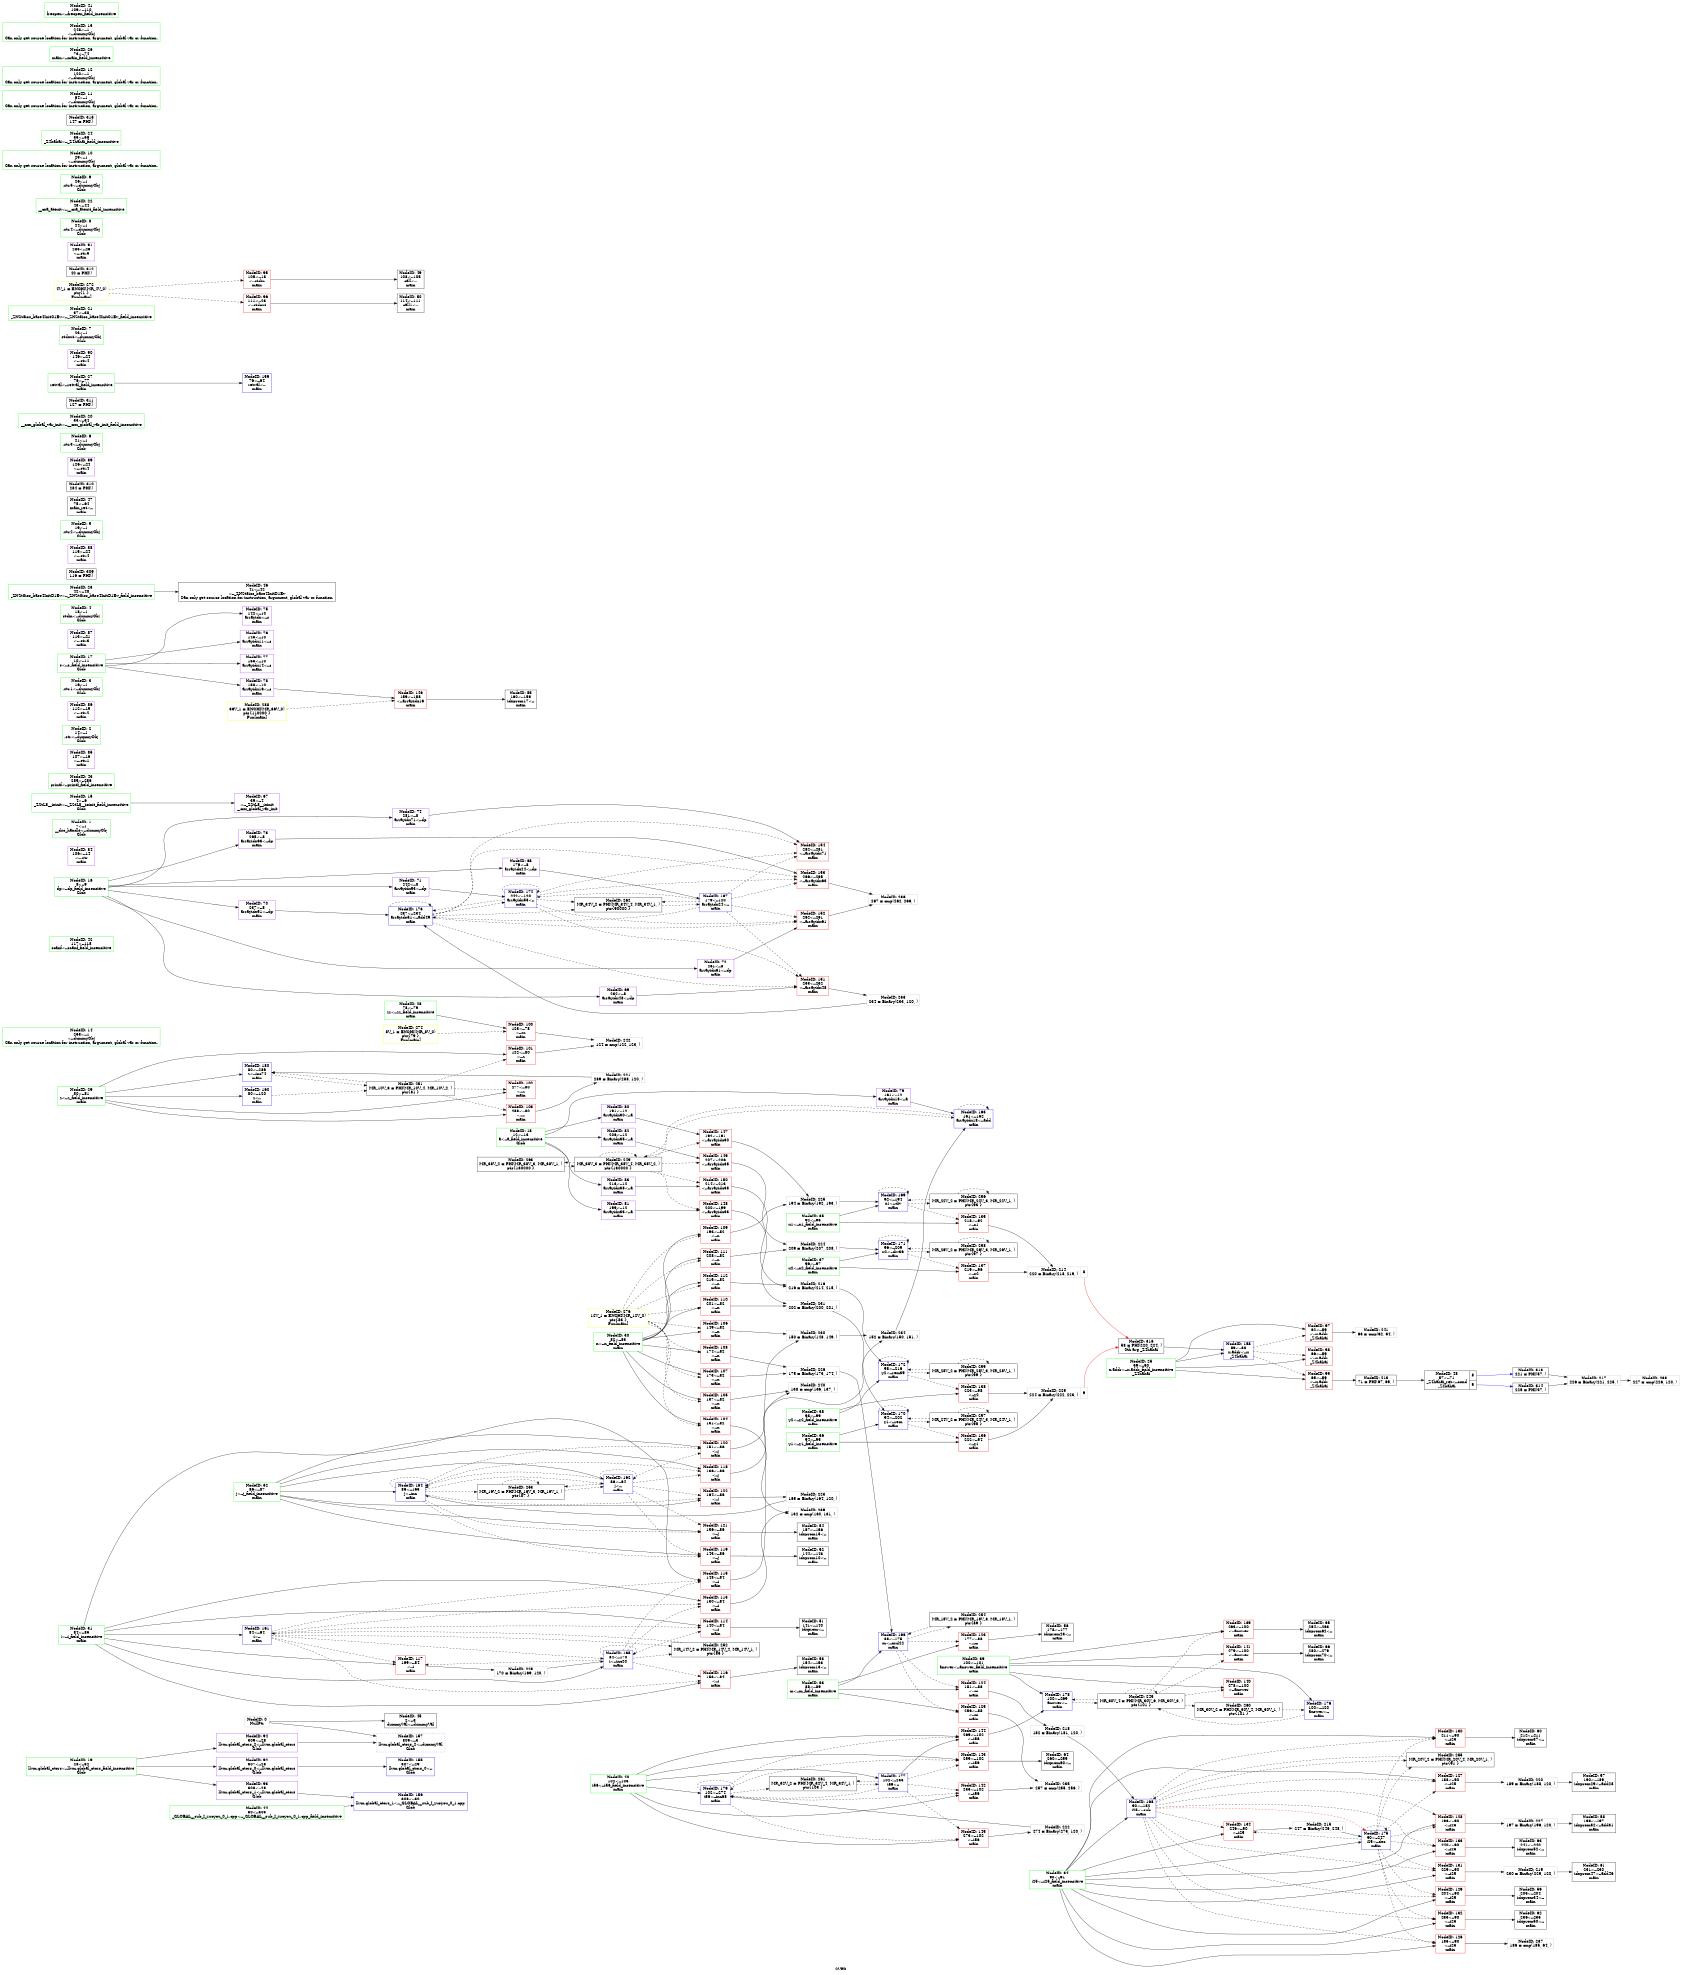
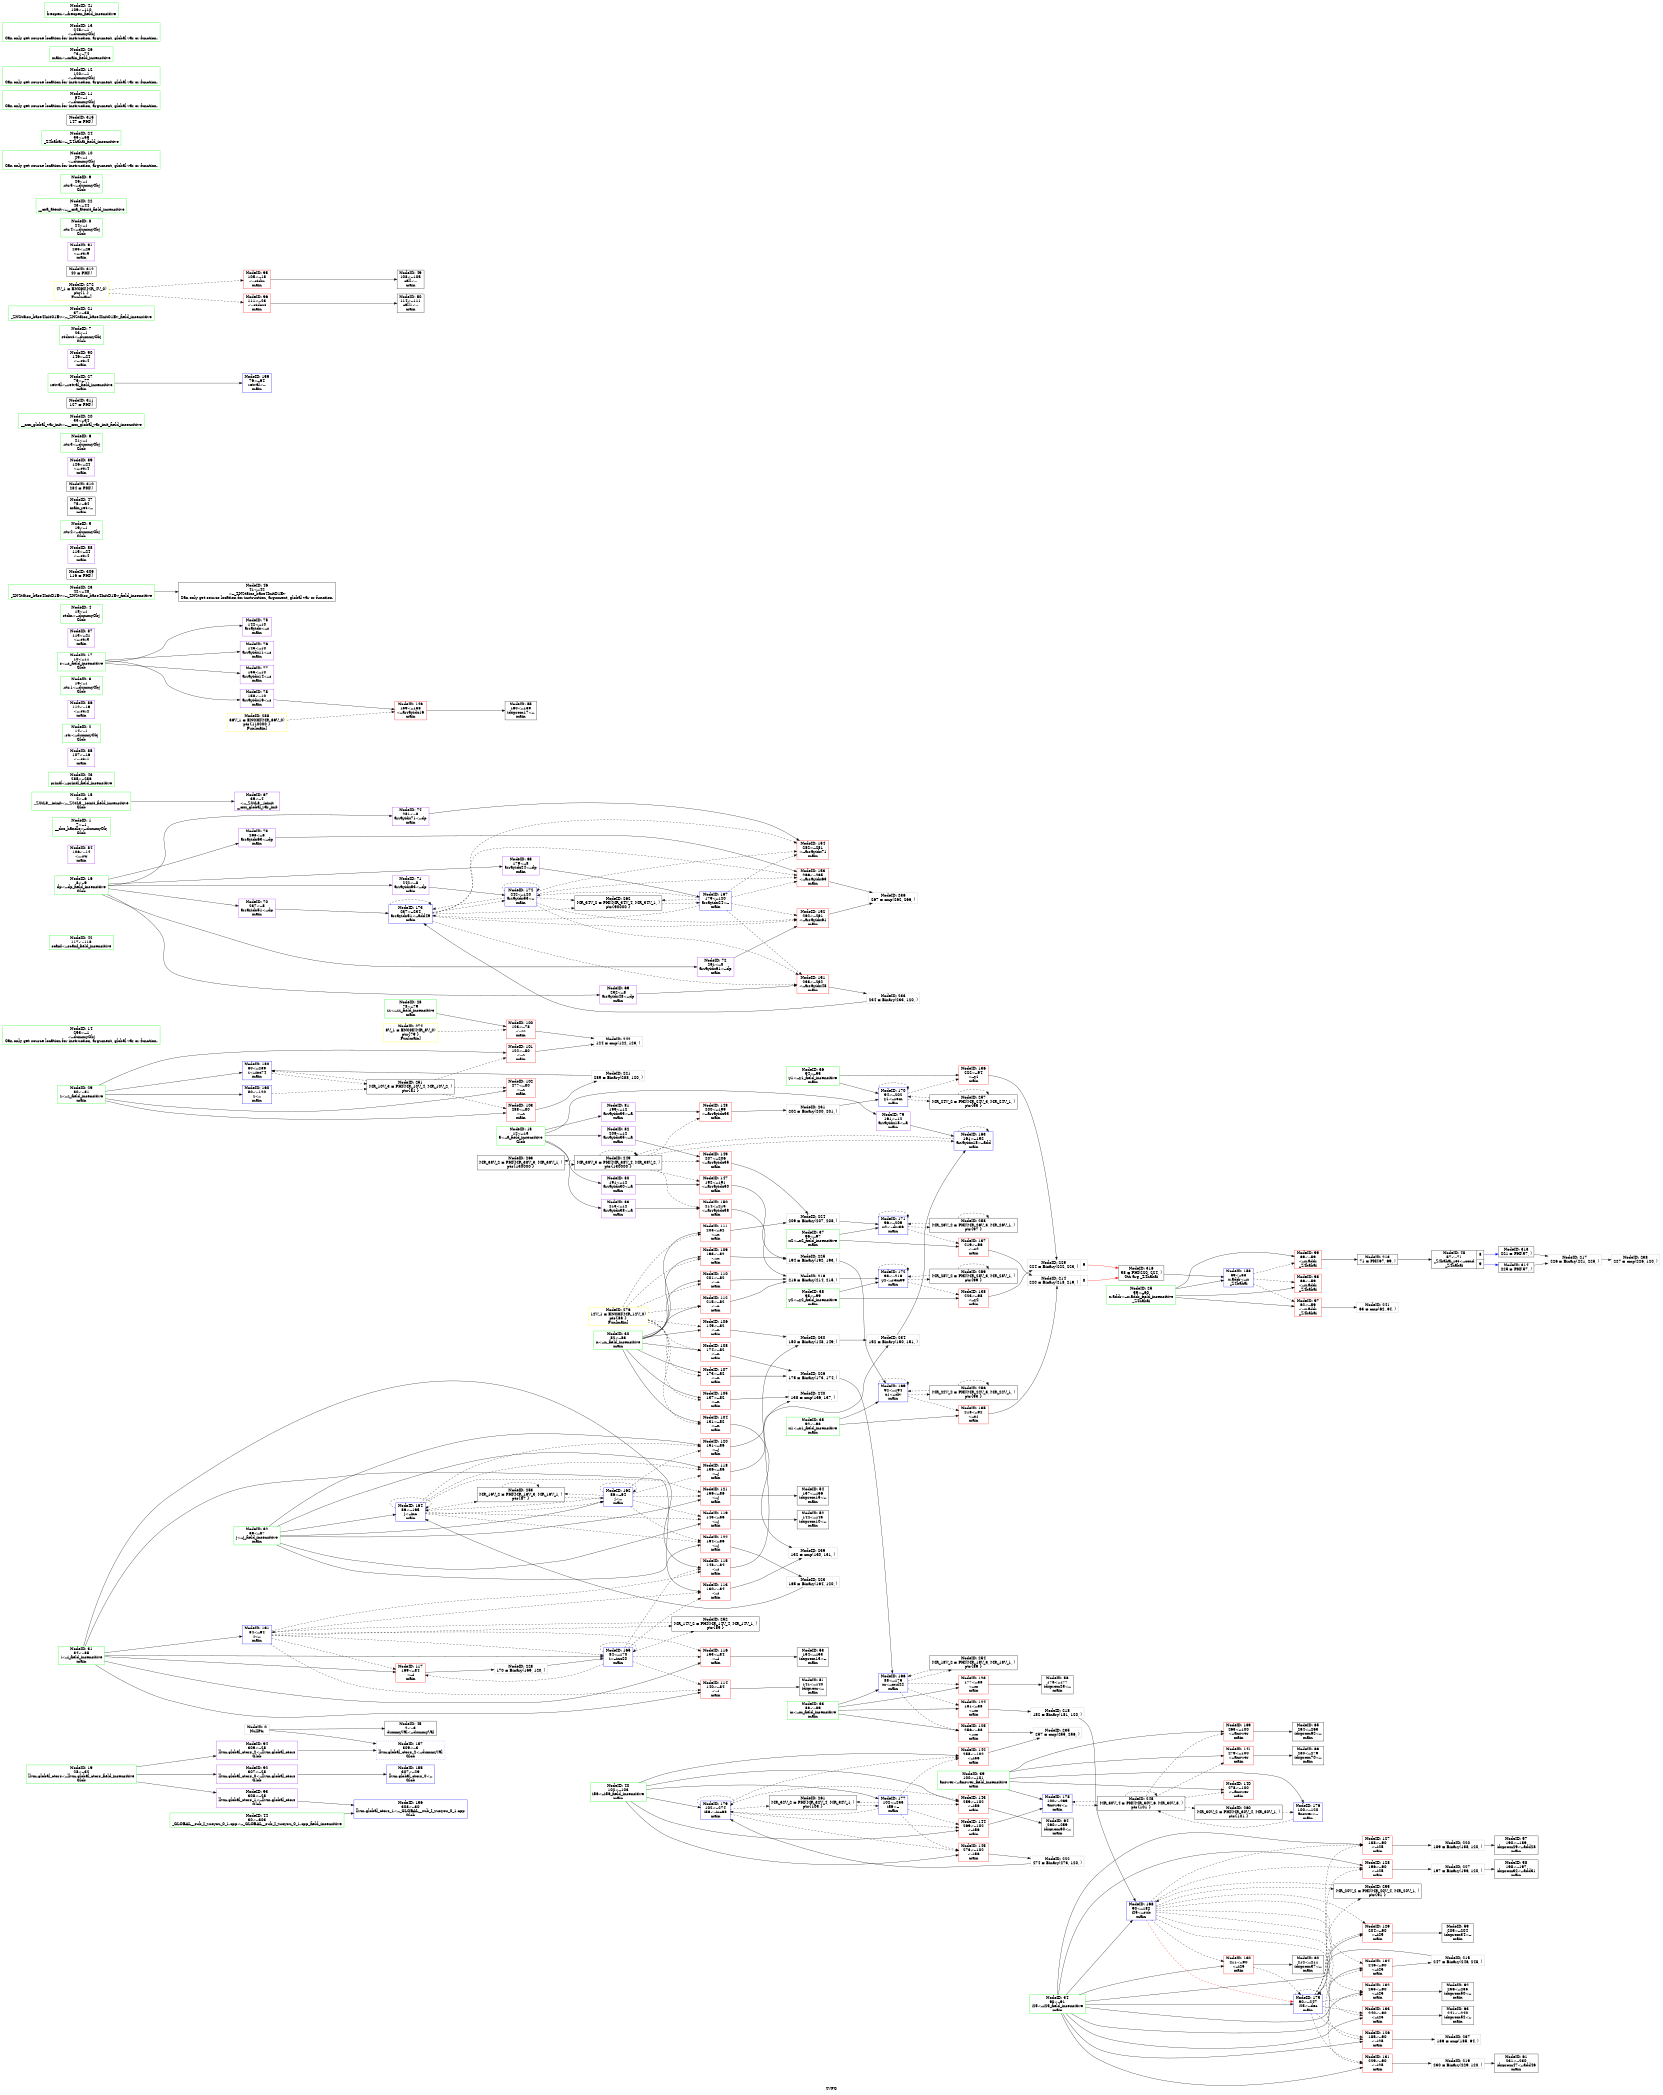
edge "NodeID: 110" -> "NodeID: 231": now "NodeID: 110" -> "NodeID: 216"
edge "NodeID: 177" -> "NodeID: 144": style solid -> dashed
edge "NodeID: 175" -> "NodeID: 130": reversed
